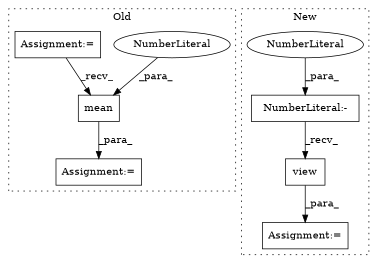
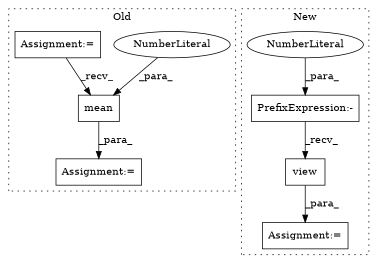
node "NumberLiteral:-": label "NumberLiteral:-" -> "PrefixExpression:-"
